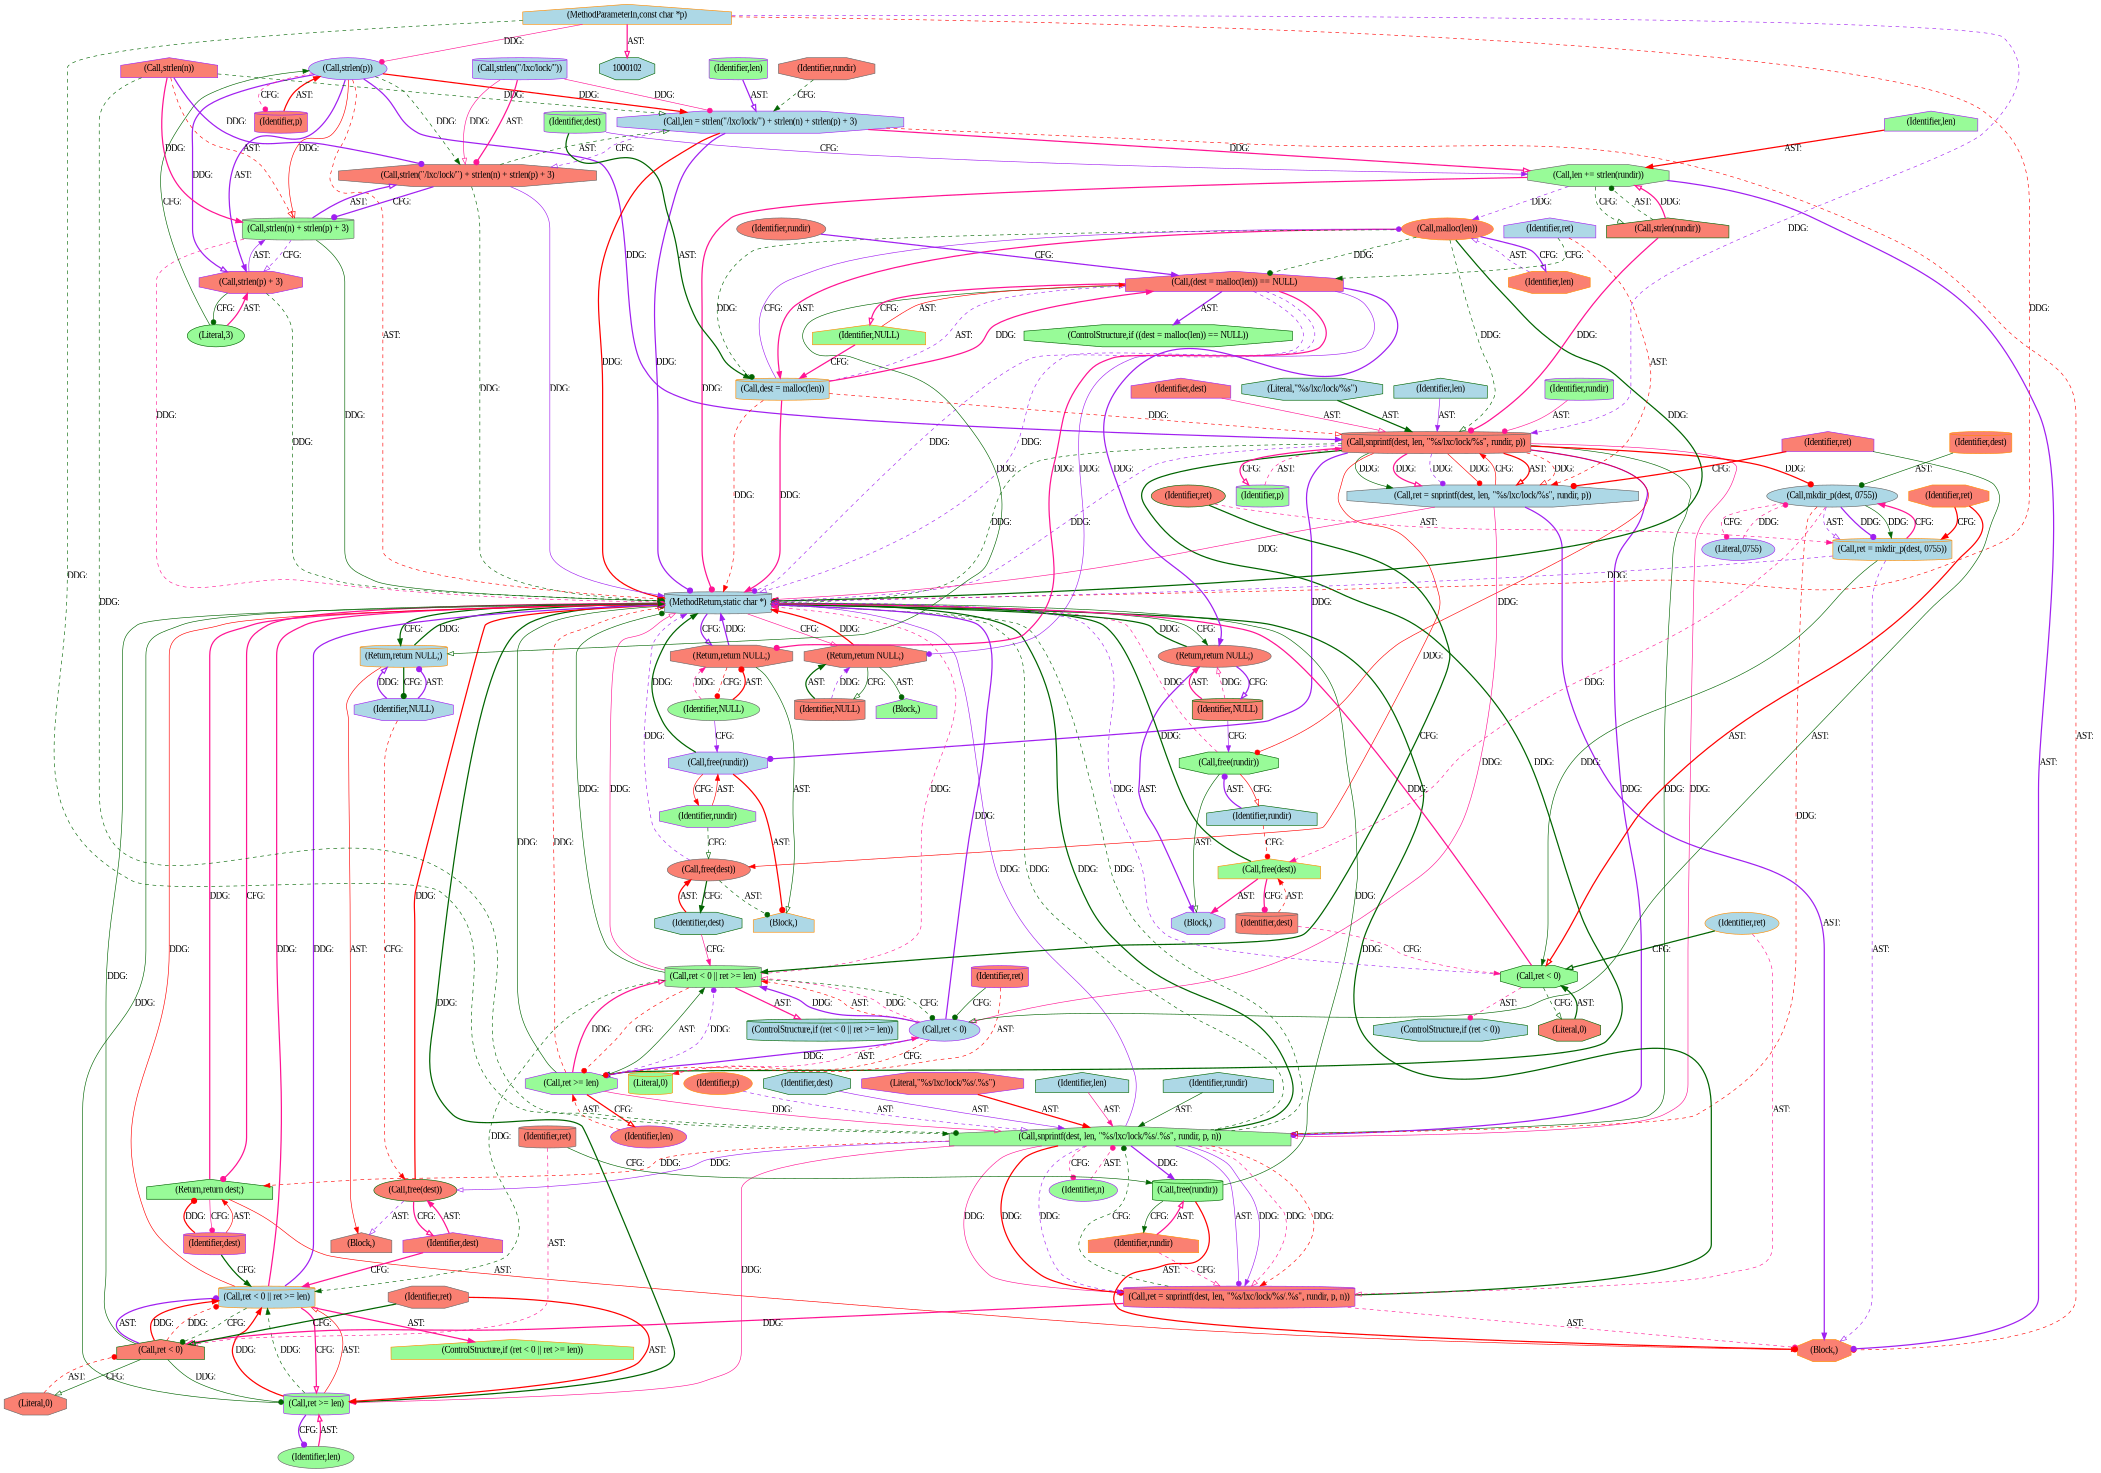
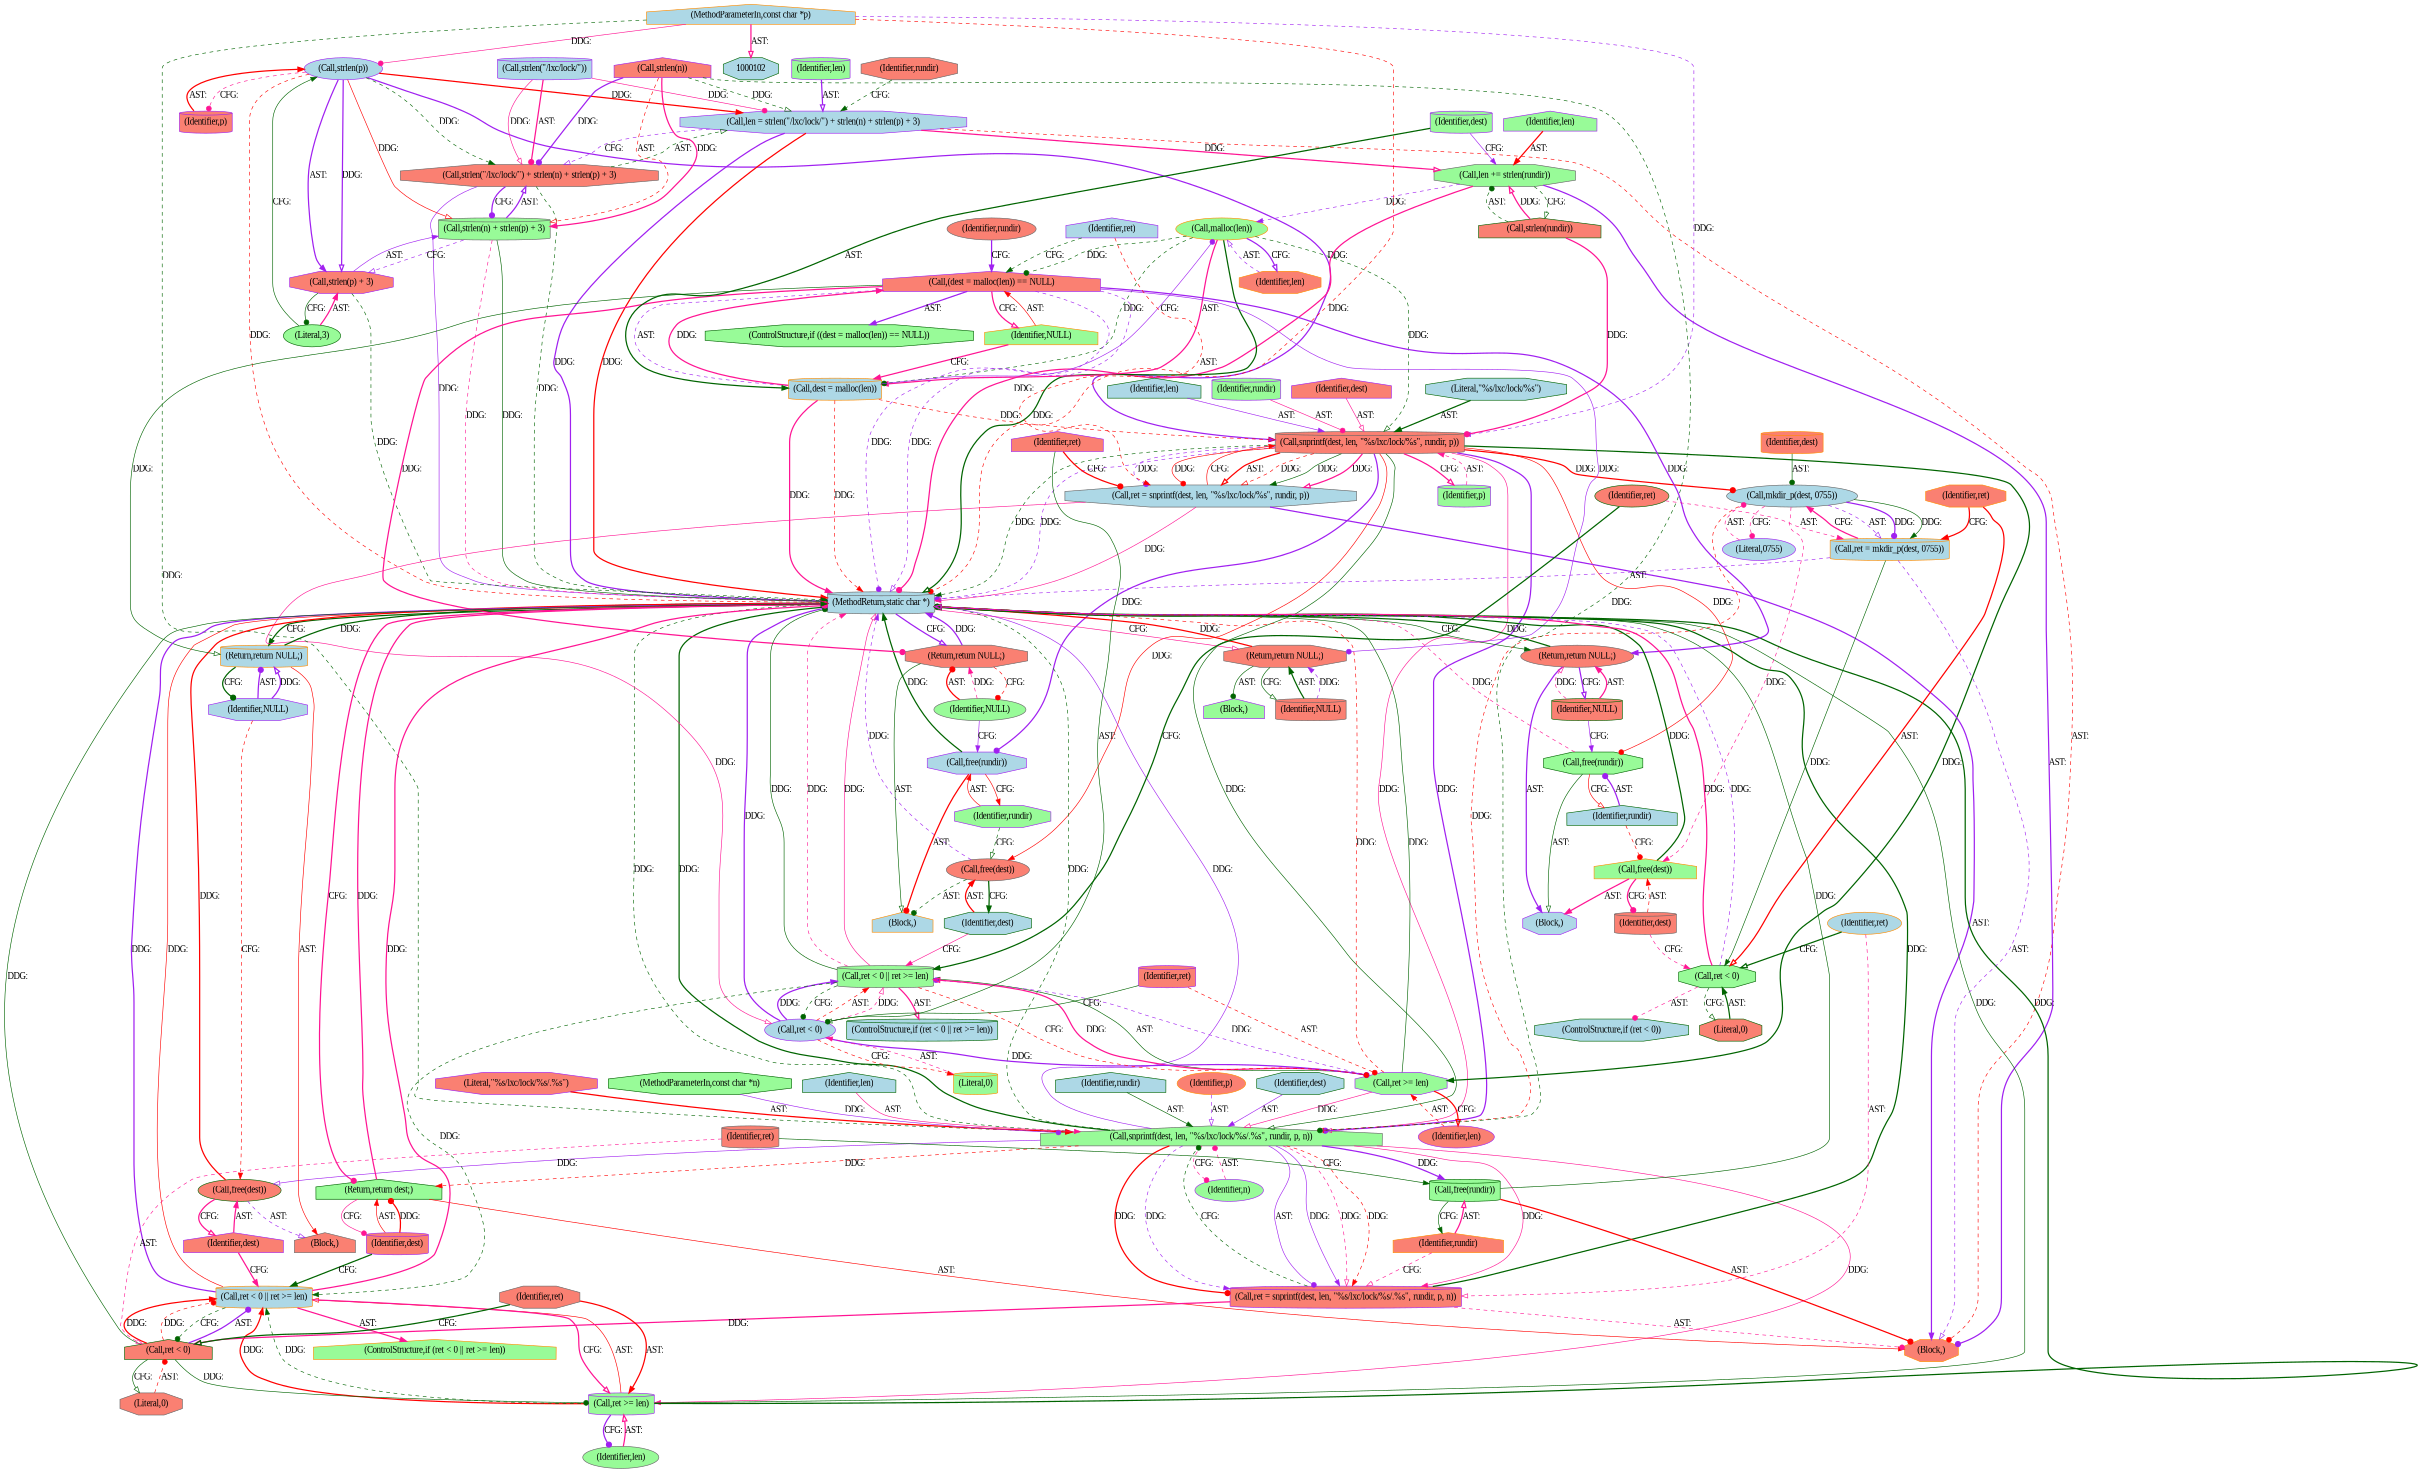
node "(Call,malloc(len))": fillcolor salmon -> palegreen
edge "(Call,strlen(p))" -> "(MethodReturn,static char *)": label "AST: " -> "DDG: "
edge "(Literal,0755)" -> "(Call,mkdir_p(dest, 0755))": label "DDG: " -> "AST: "
edge "(Call,ret = mkdir_p(dest, 0755))" -> "(MethodReturn,static char *)": label "DDG: " -> "AST: "
node "(MethodParameterIn,const char *n)": added
